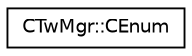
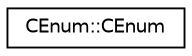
node "CTwMgr::CEnum": label "CTwMgr::CEnum" -> "CEnum::CEnum"
